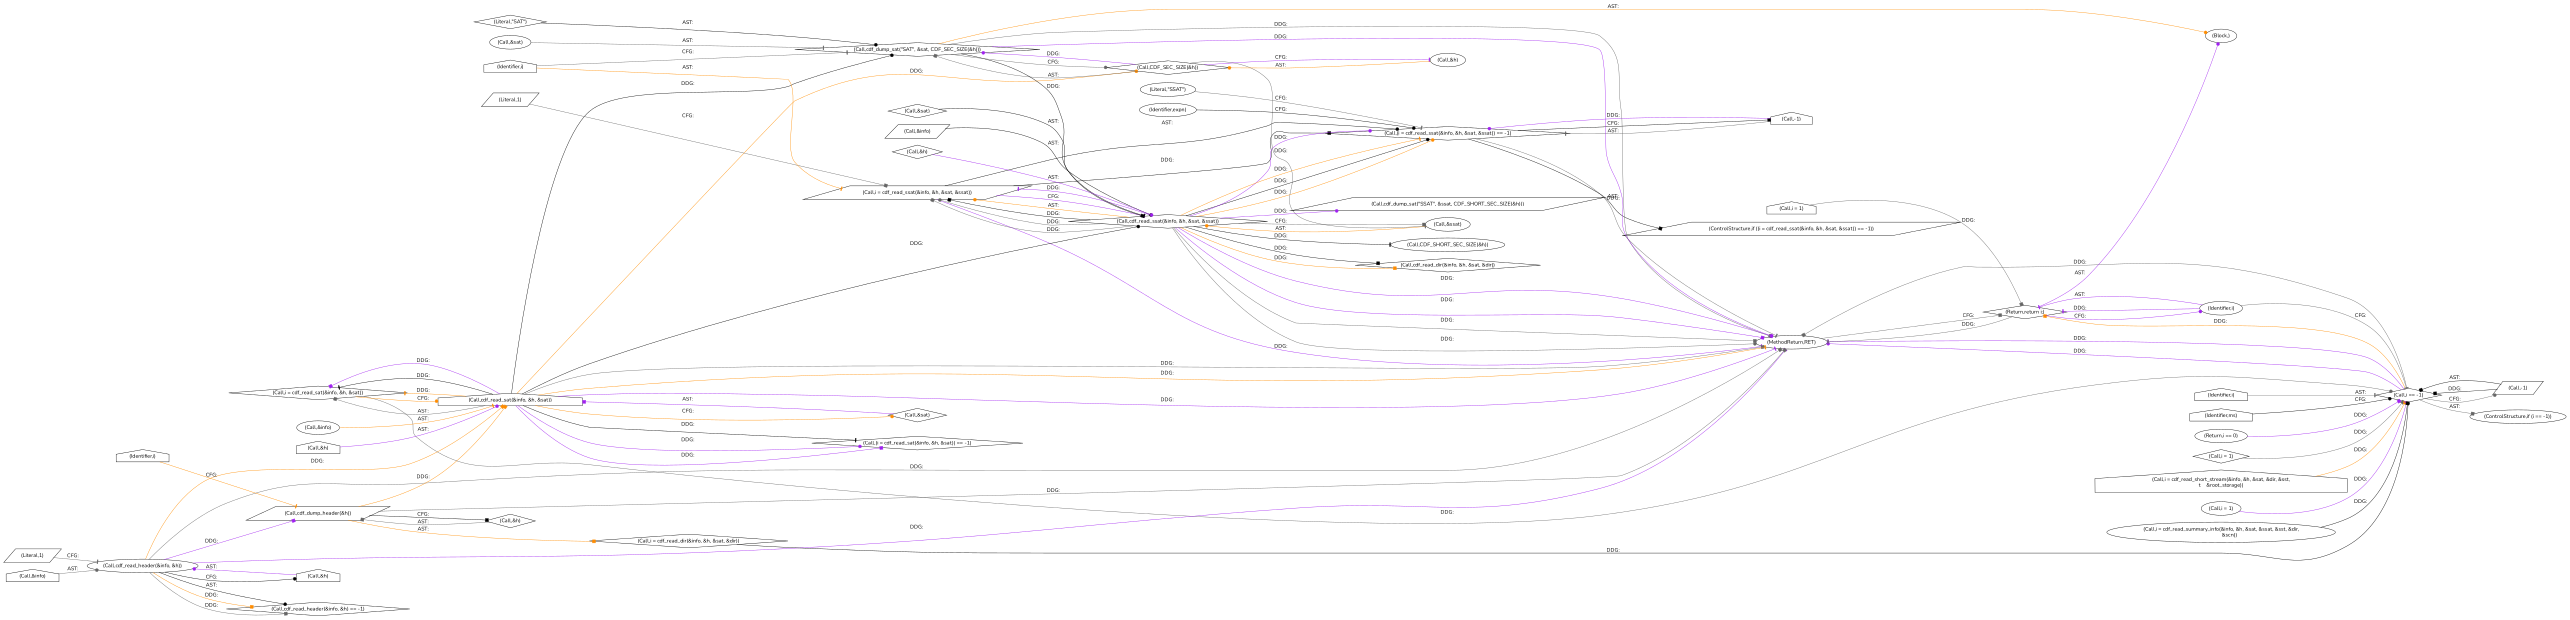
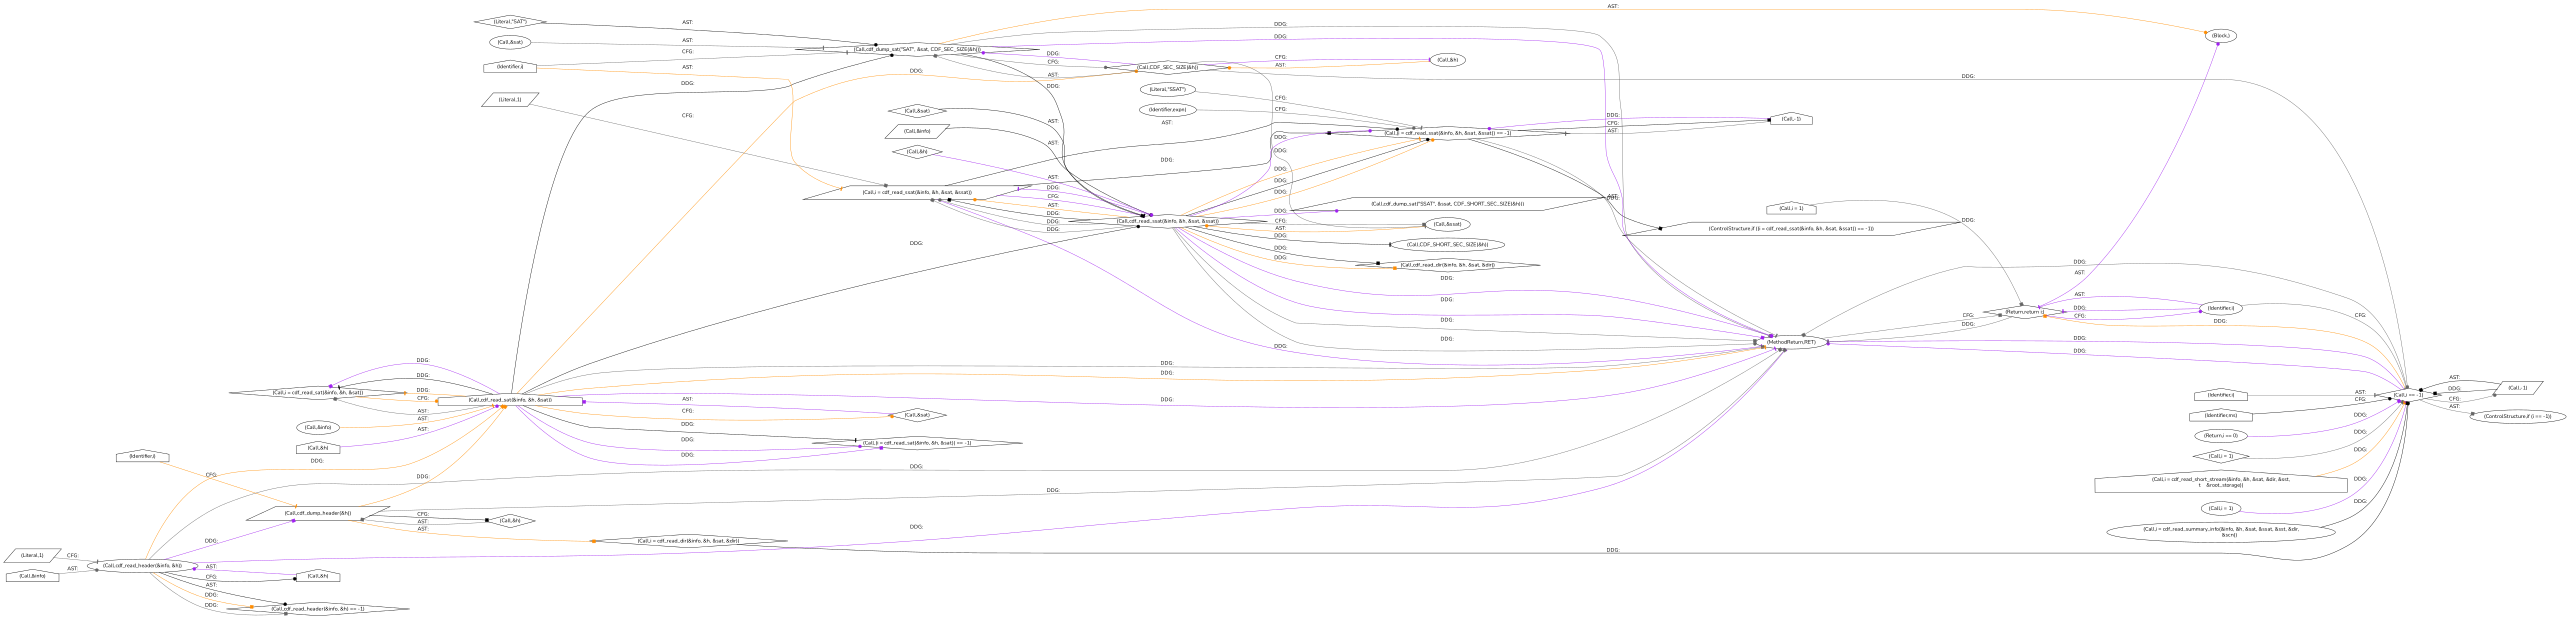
edge "(Identifier,expn)" -> "(Call,(i = cdf_read_ssat(&info, &h, &sat, &ssat)) == -1)": color black -> gray40
edge "(Call,i = cdf_read_sat(&info, &h, &sat))" -> "(Call,i == -1)": now "(Call,CDF_SEC_SIZE(&h))" -> "(Call,i == -1)"
